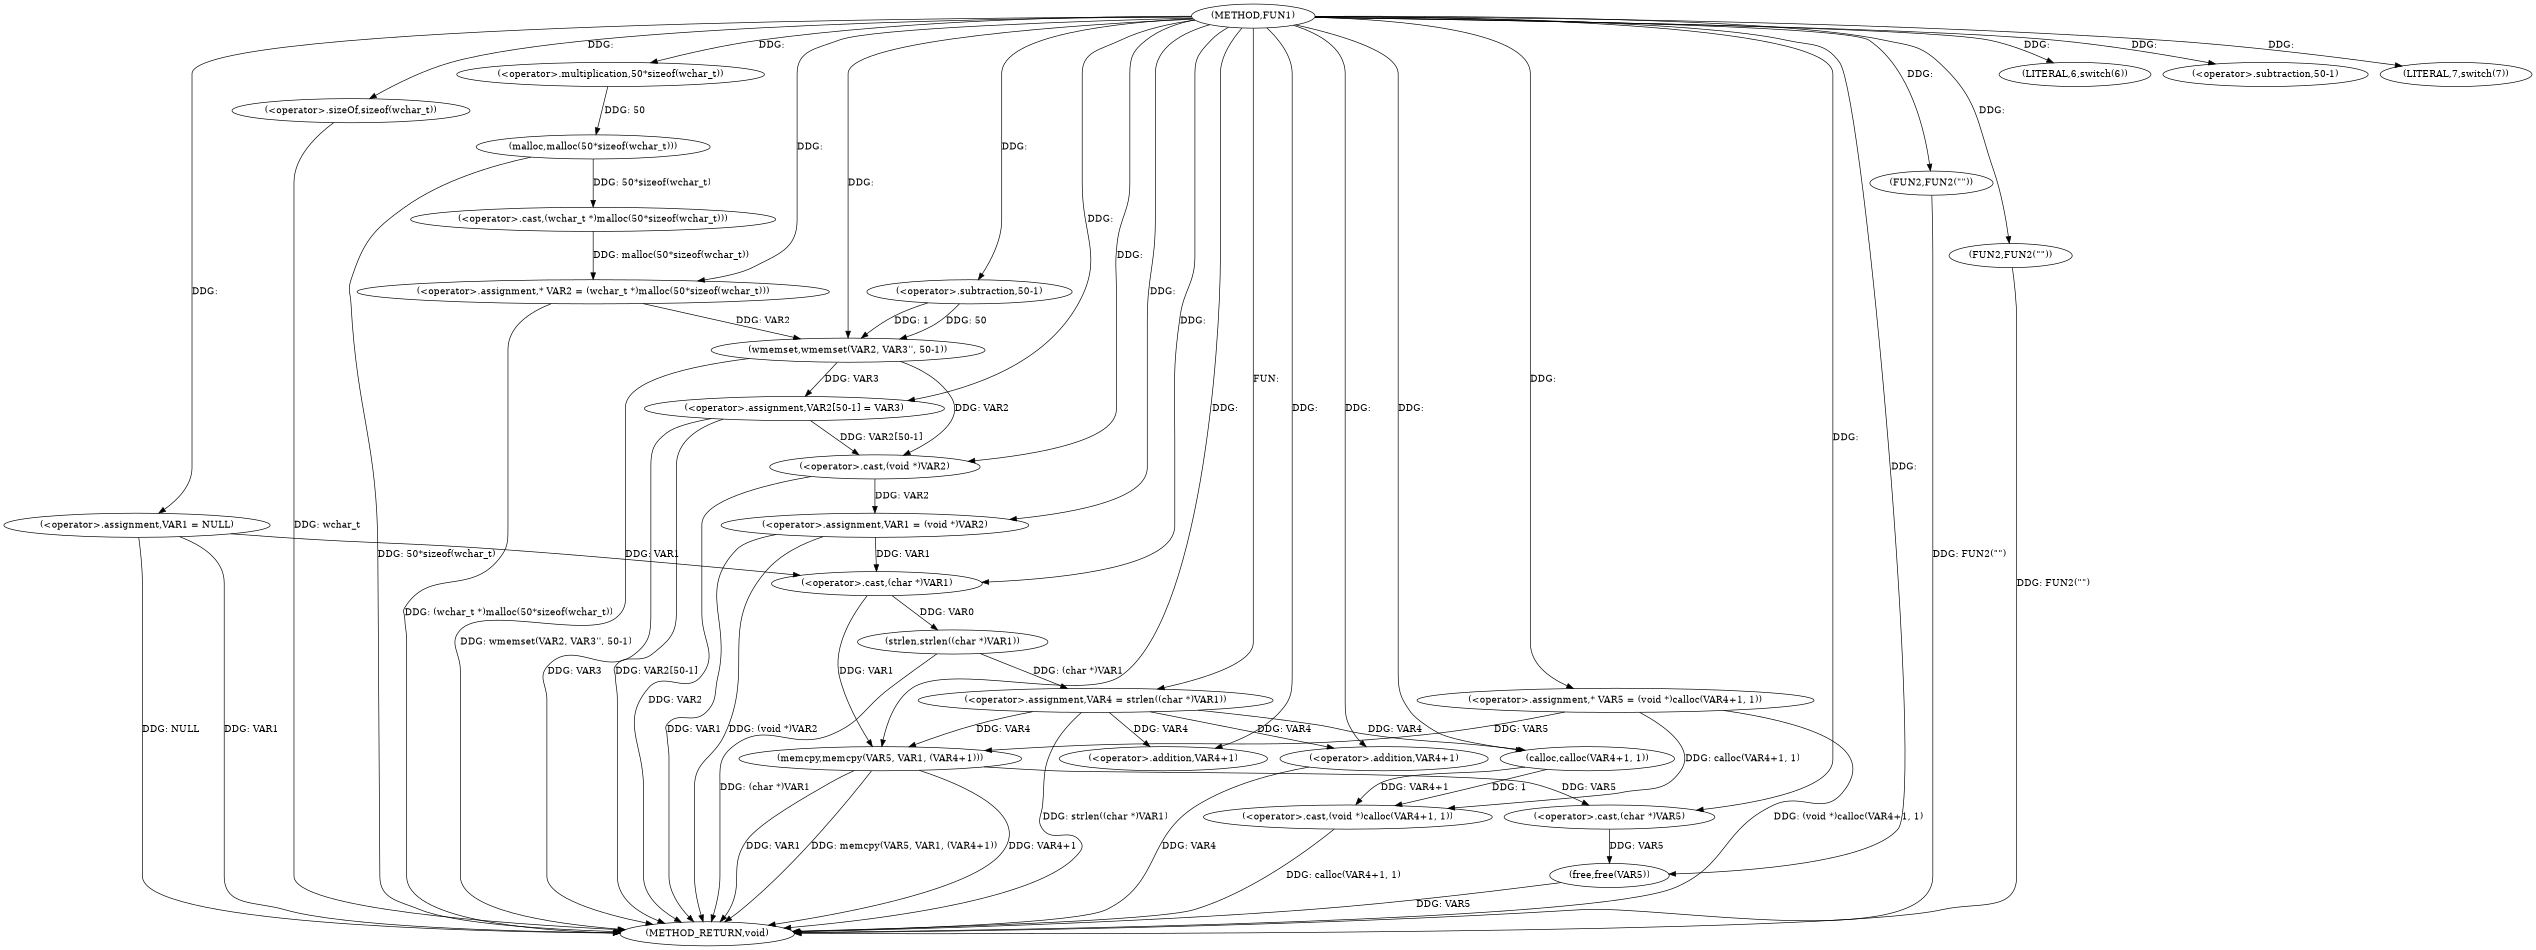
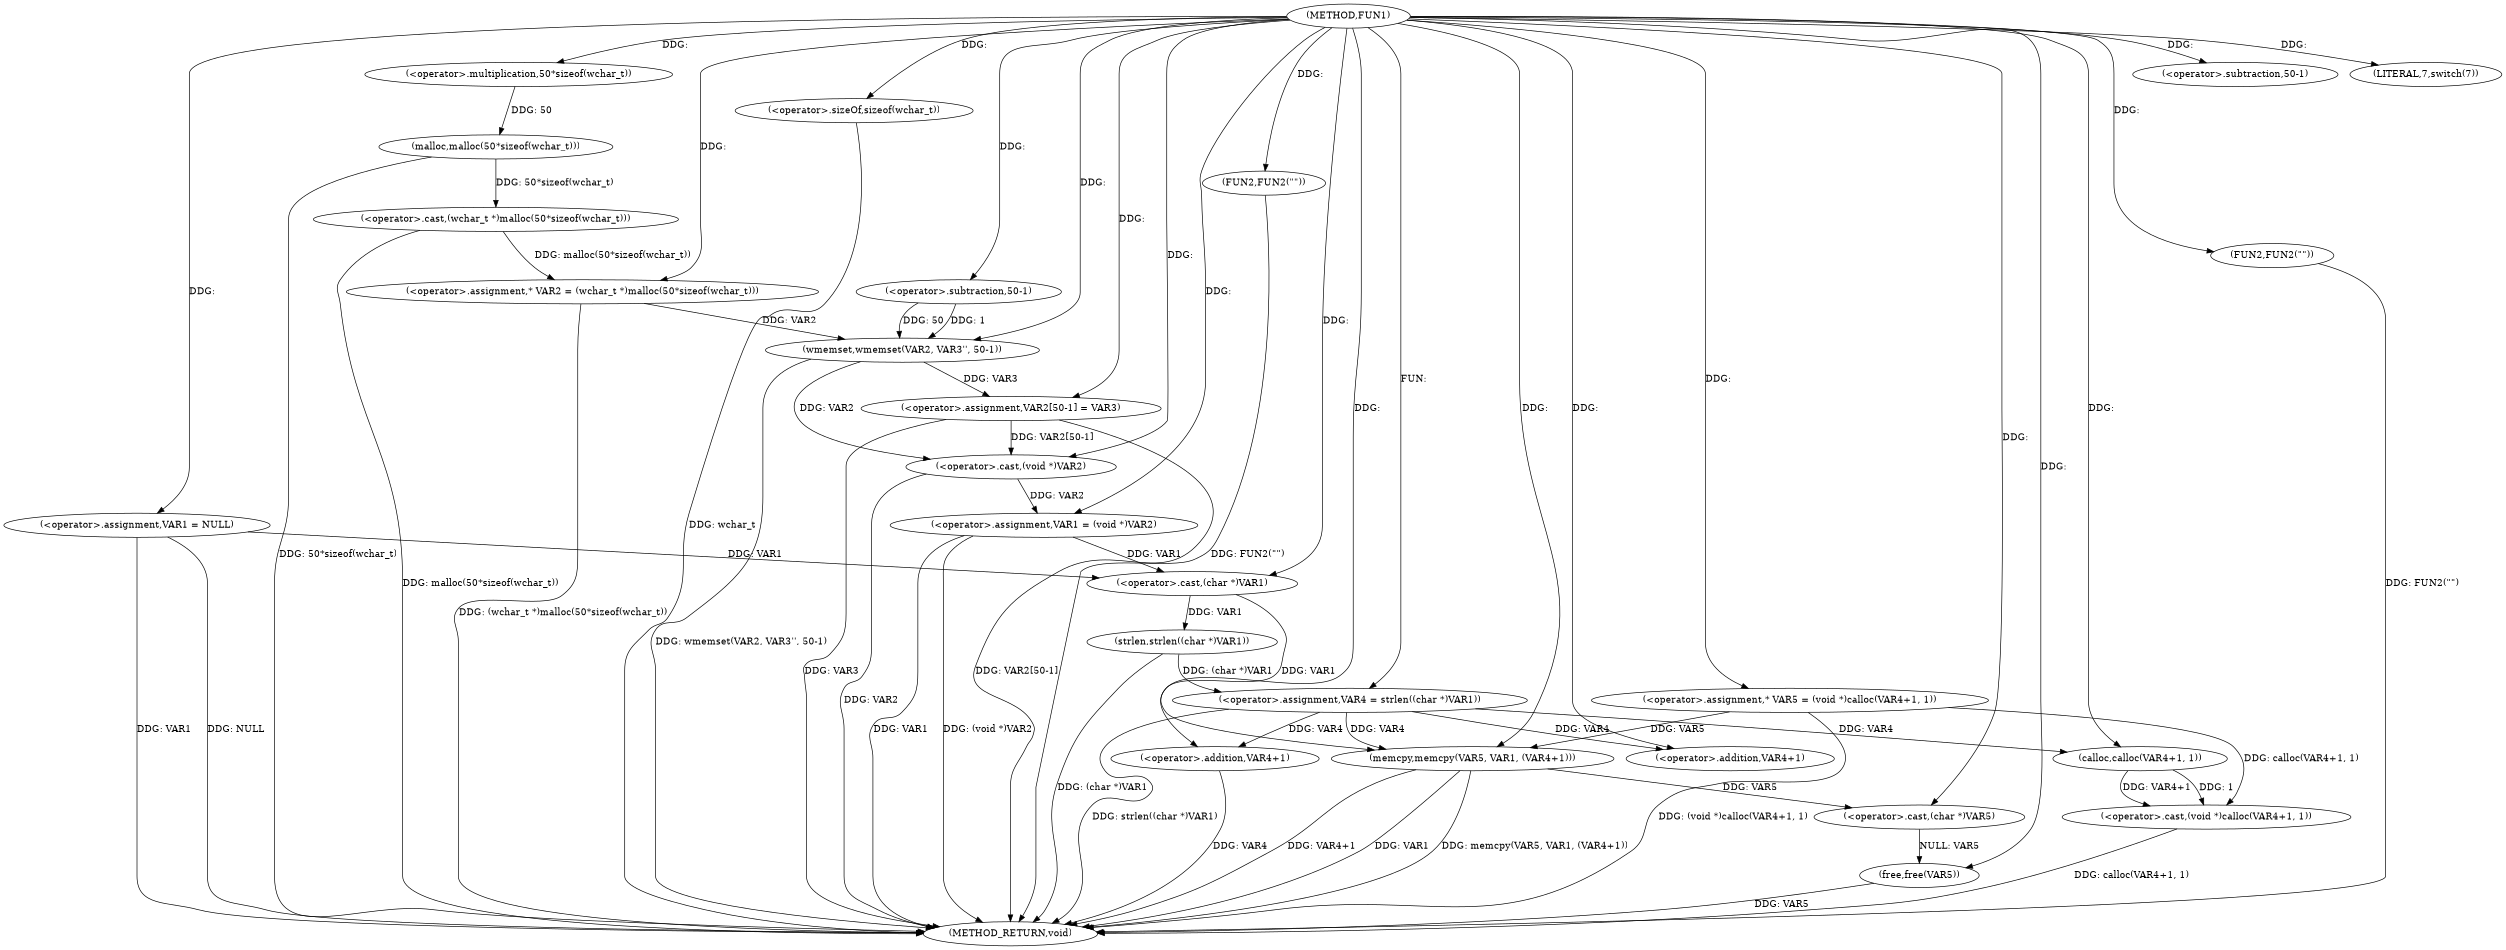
node "(LITERAL,6,switch(6))": removed
edge "(<operator>.cast,(char *)VAR1)" -> "(strlen,strlen((char *)VAR1))": label "DDG: VAR0" -> "DDG: VAR1"
edge "(<operator>.cast,(wchar_t *)malloc(50*sizeof(wchar_t)))" -> "(METHOD_RETURN,void)": added, label "DDG: malloc(50*sizeof(wchar_t))"
edge "(<operator>.cast,(char *)VAR5)" -> "(free,free(VAR5))": label "DDG: VAR5" -> "NULL: VAR5"
